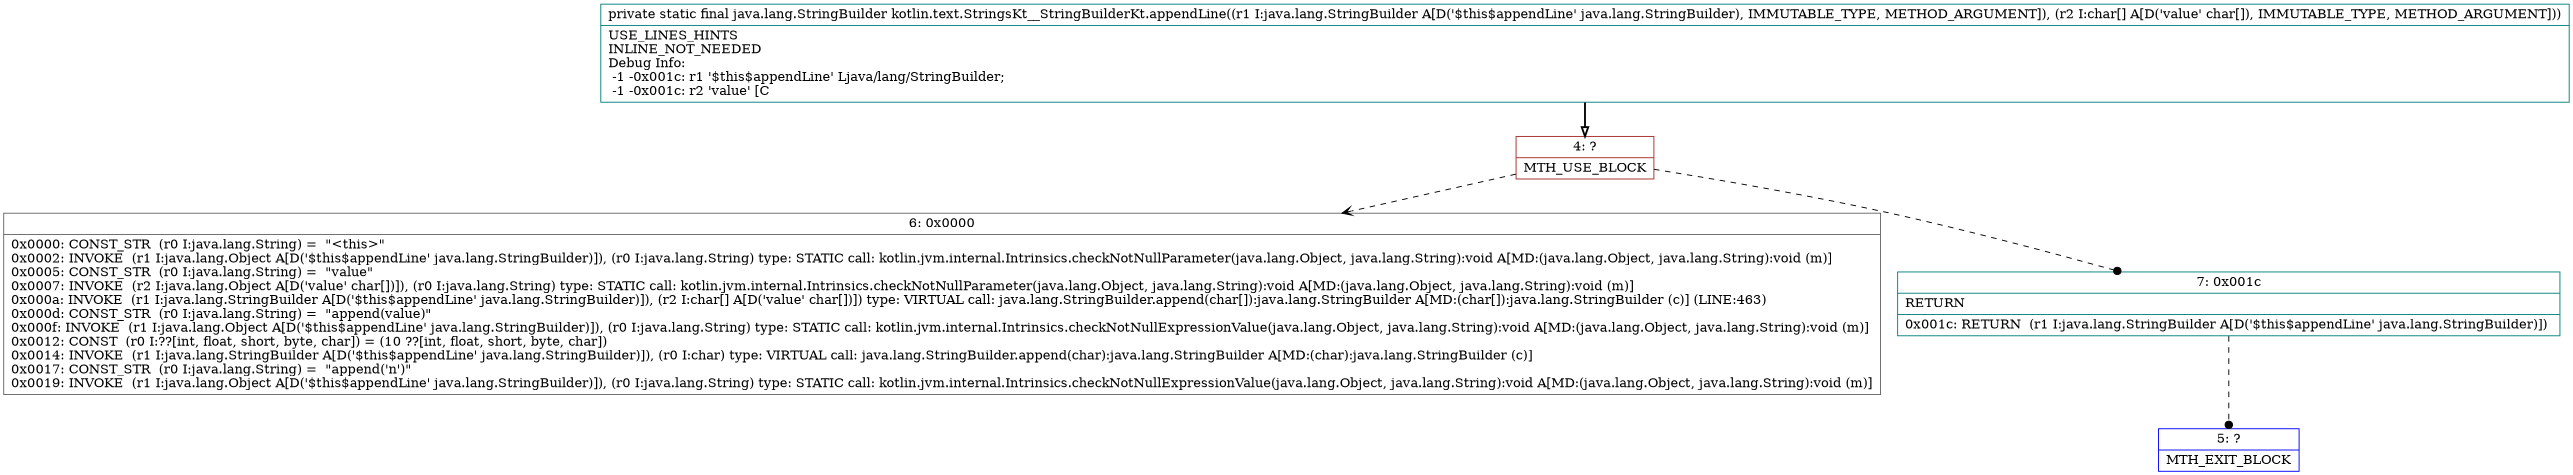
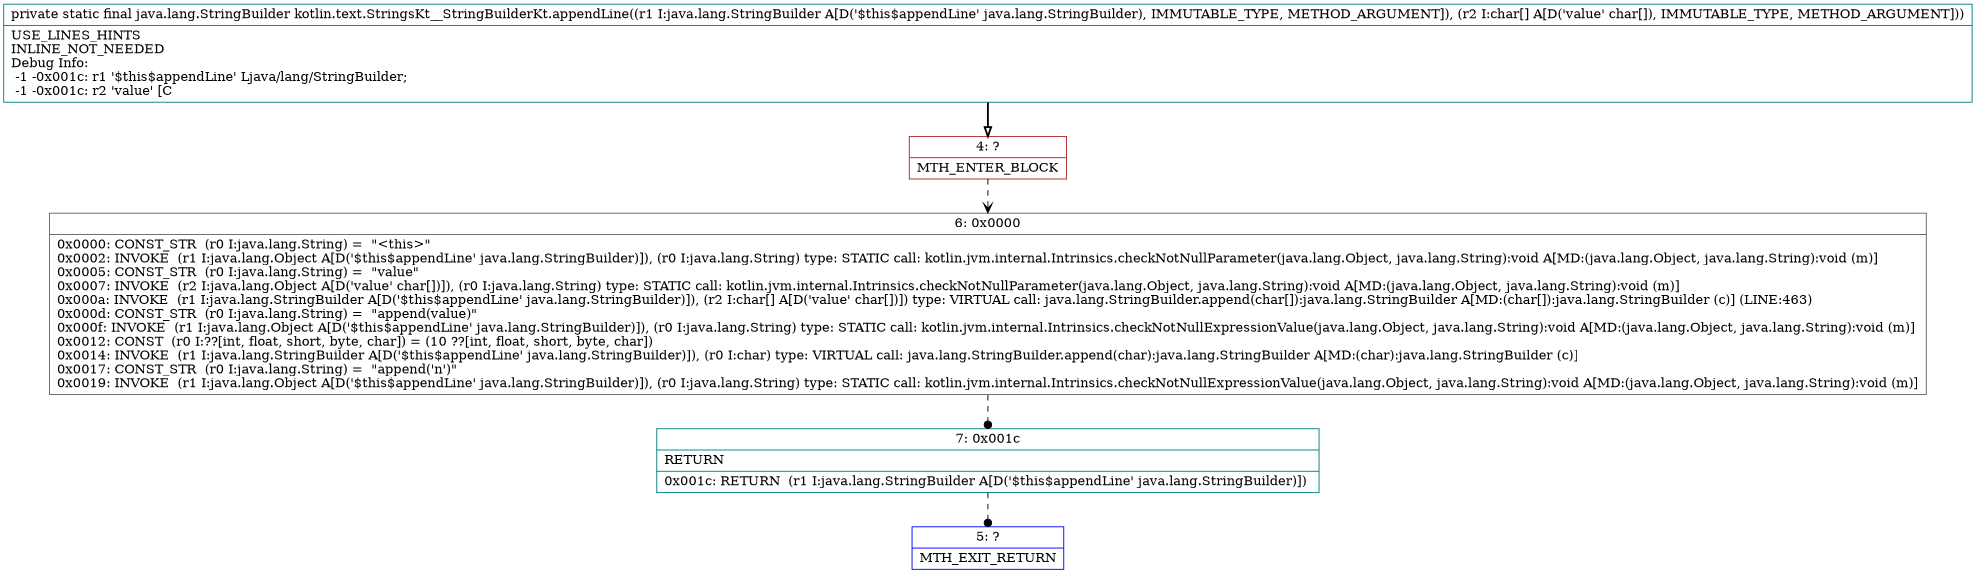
node "4: ?": text "MTH_USE_BLOCK" -> "MTH_ENTER_BLOCK"
edge "4: ?" -> "7: 0x001c": now "6: 0x0000" -> "7: 0x001c"
node "5: ?": text "MTH_EXIT_BLOCK" -> "MTH_EXIT_RETURN"
